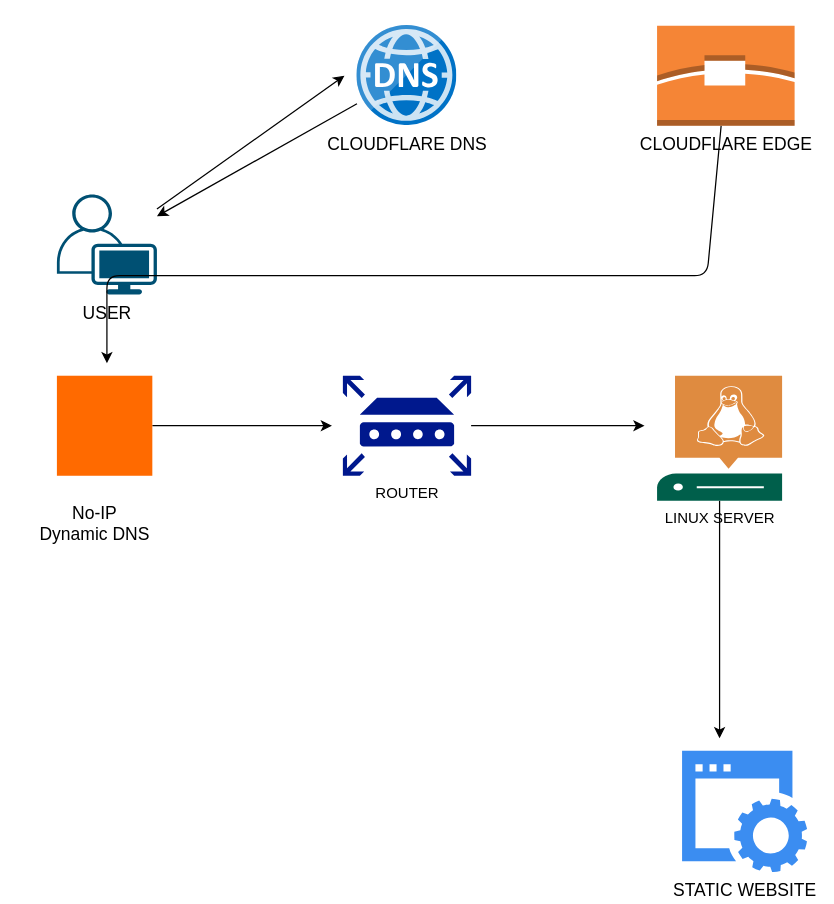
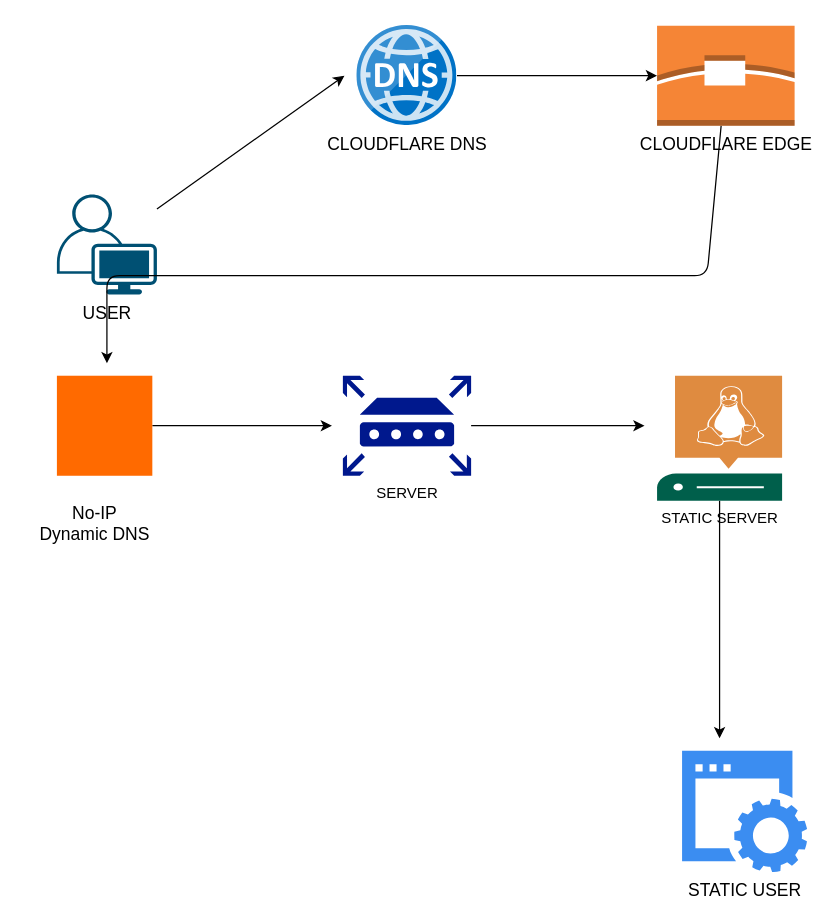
edge "CLOUDFLARE DNS" -> "USER": now "CLOUDFLARE DNS" -> "CLOUDFLARE EDGE"
node "ROUTER": label "ROUTER" -> "SERVER"
node "LINUX SERVER": label "LINUX SERVER" -> "STATIC SERVER"
node "STATIC WEBSITE": label "STATIC WEBSITE" -> "STATIC USER"
